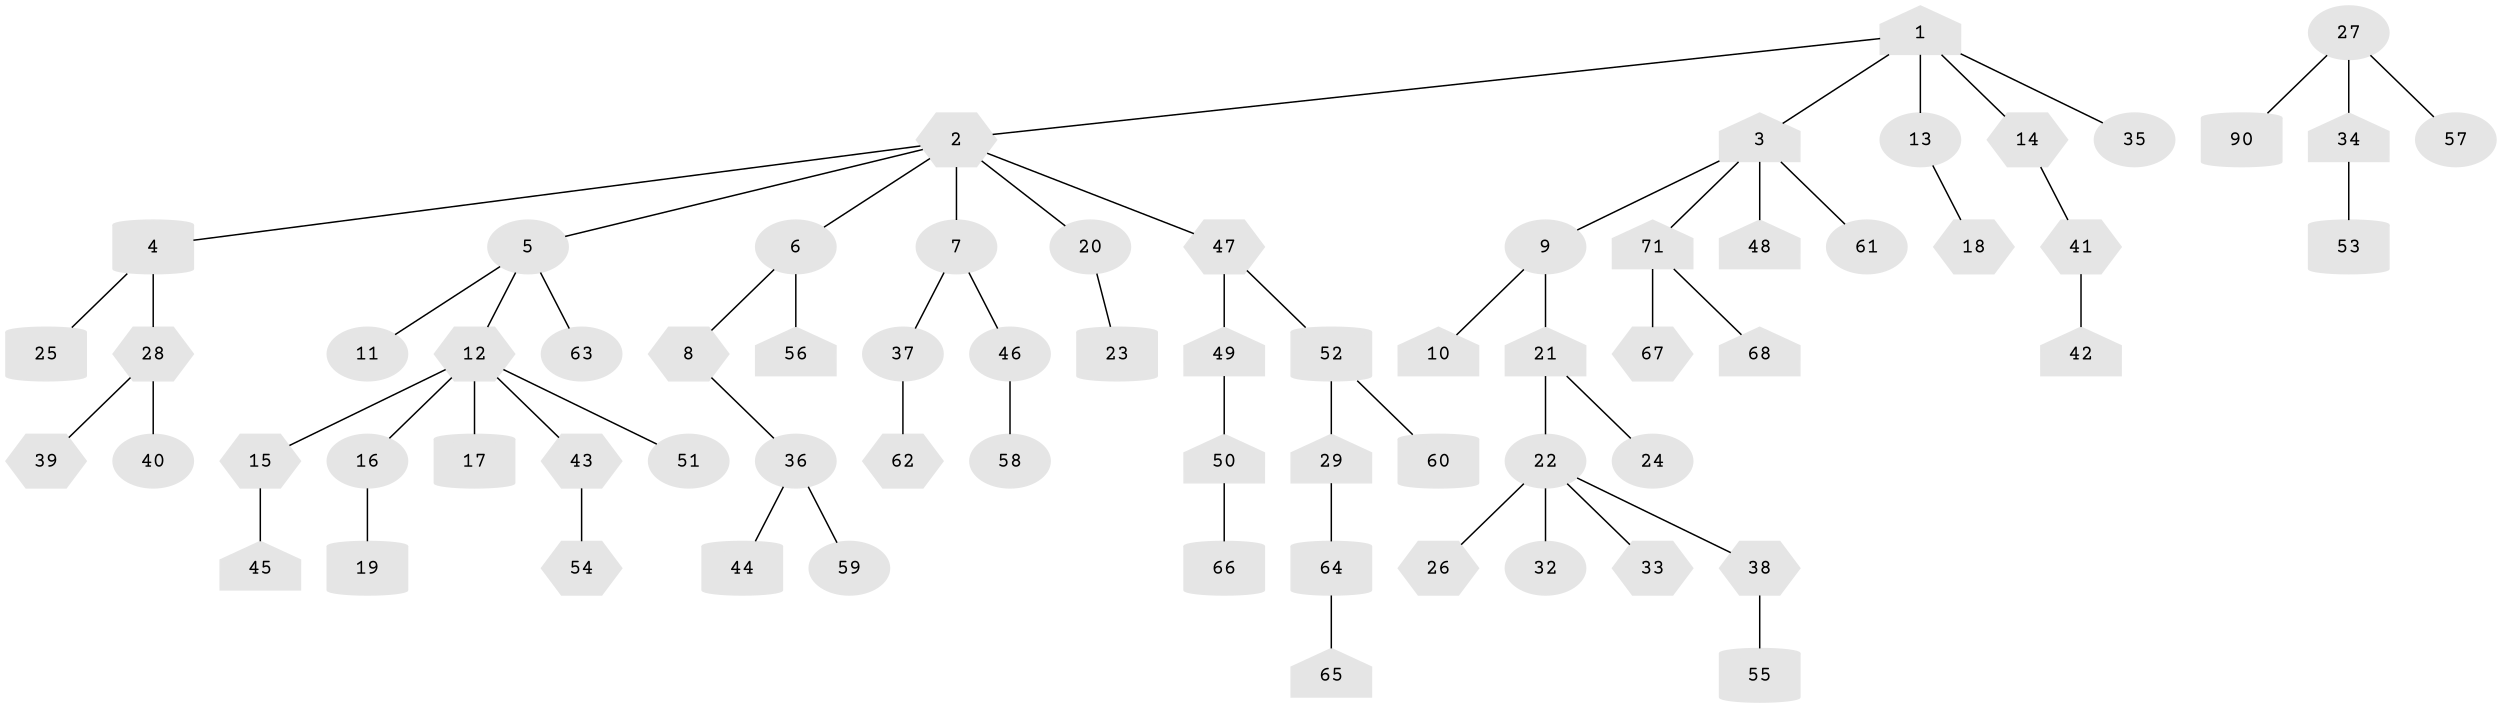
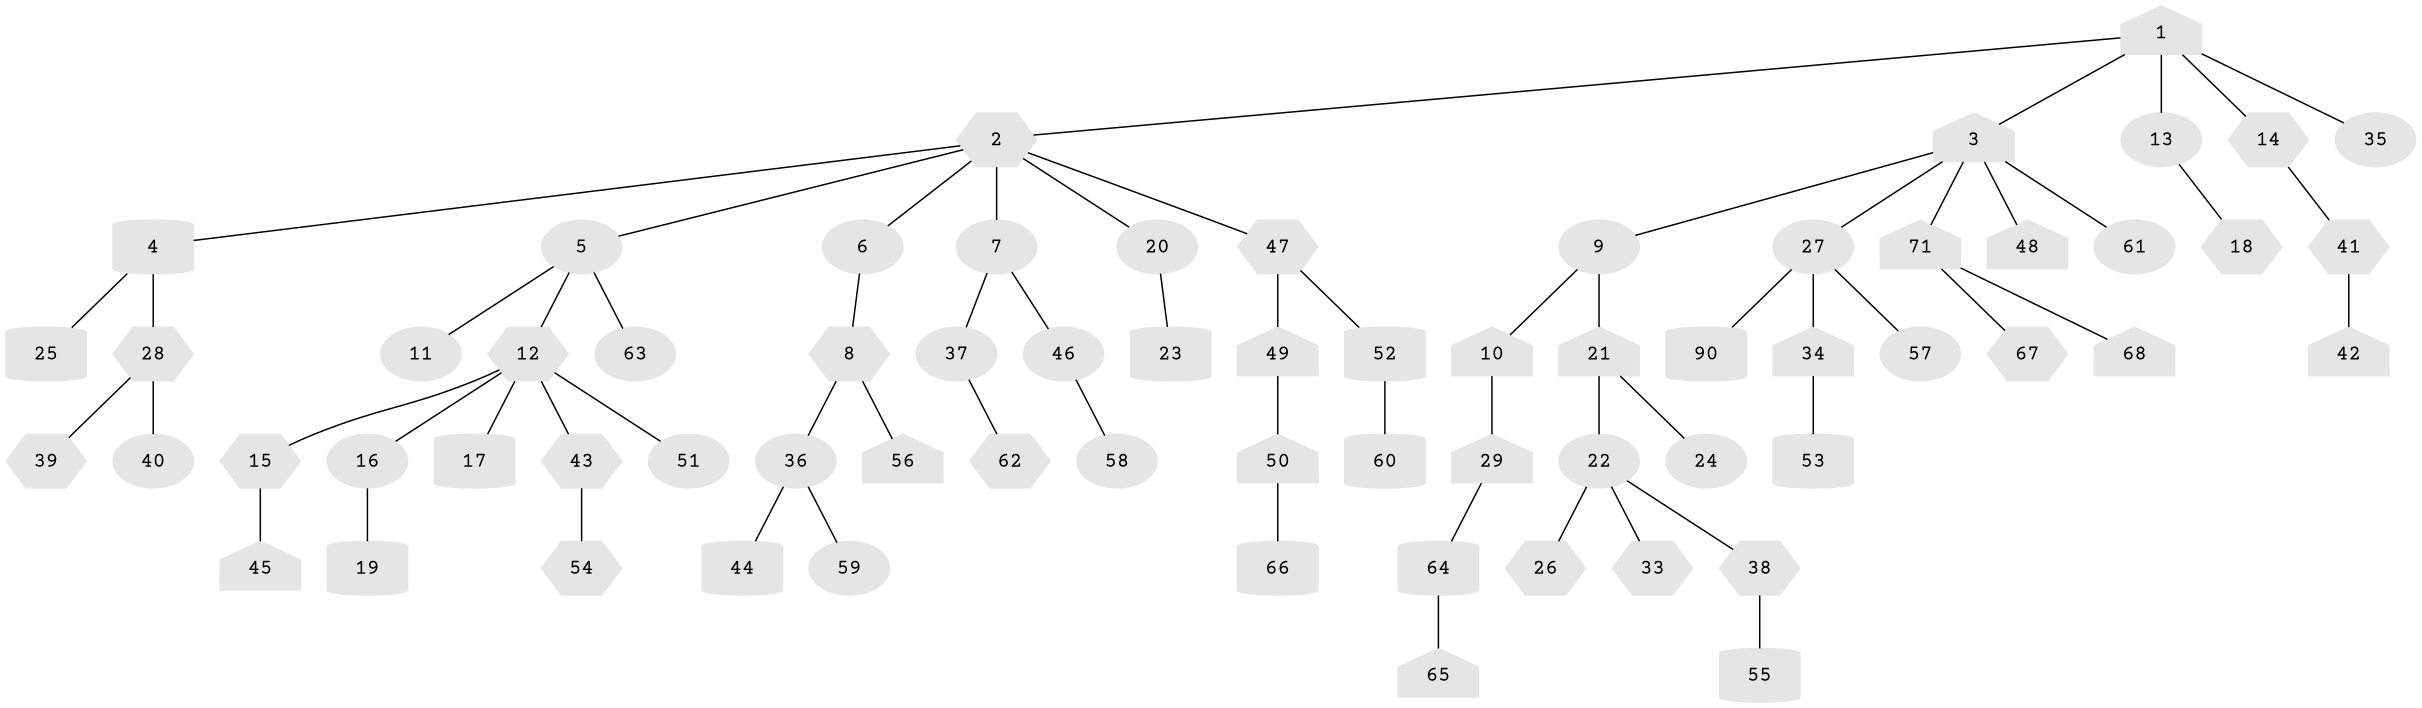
edge "3" -- "27": added
edge "6" -- "56": now "8" -- "56"
edge "52" -- "29": now "10" -- "29"
node "32": removed
